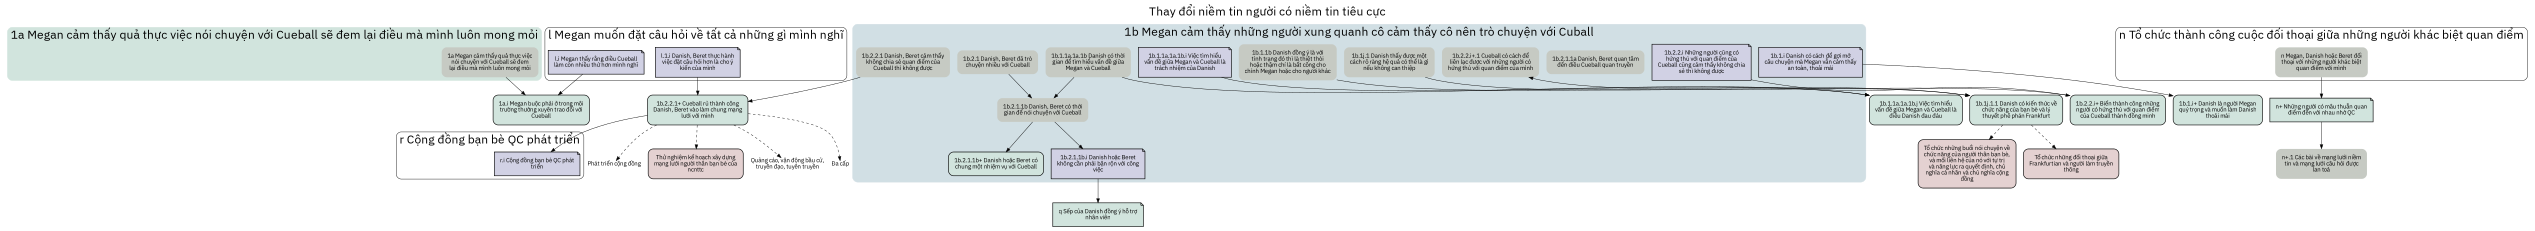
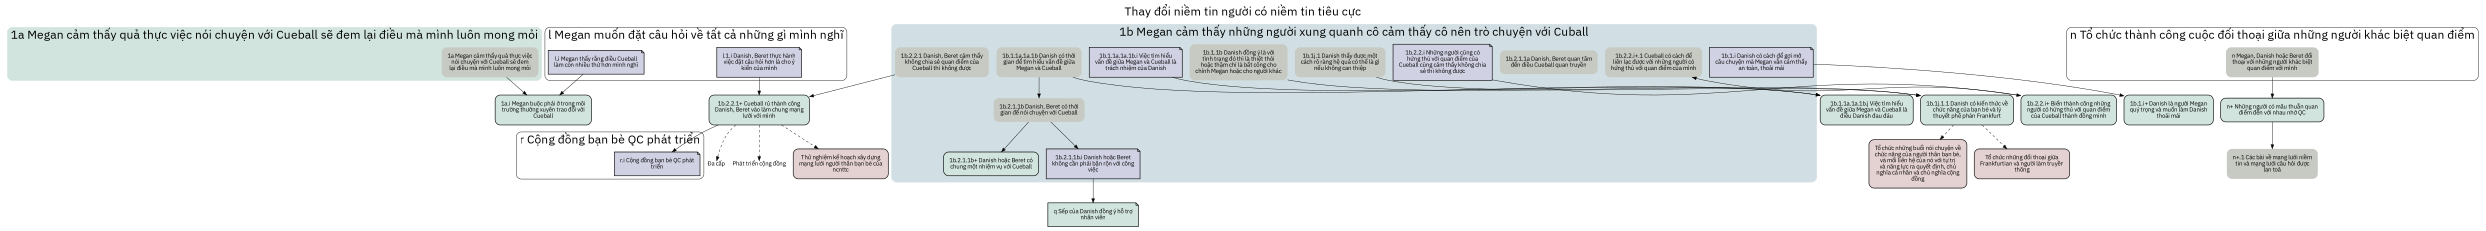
node "1b.2.1 Danish, Beret đã trò chuyện nhiều với Cueball": removed
node "n+ Những người có mâu thuẫn quan điểm đến với nhau nhờ QC": shape note -> box
node "Quảng cáo, vận động bầu cử, truyền đạo, tuyên truyền": removed
